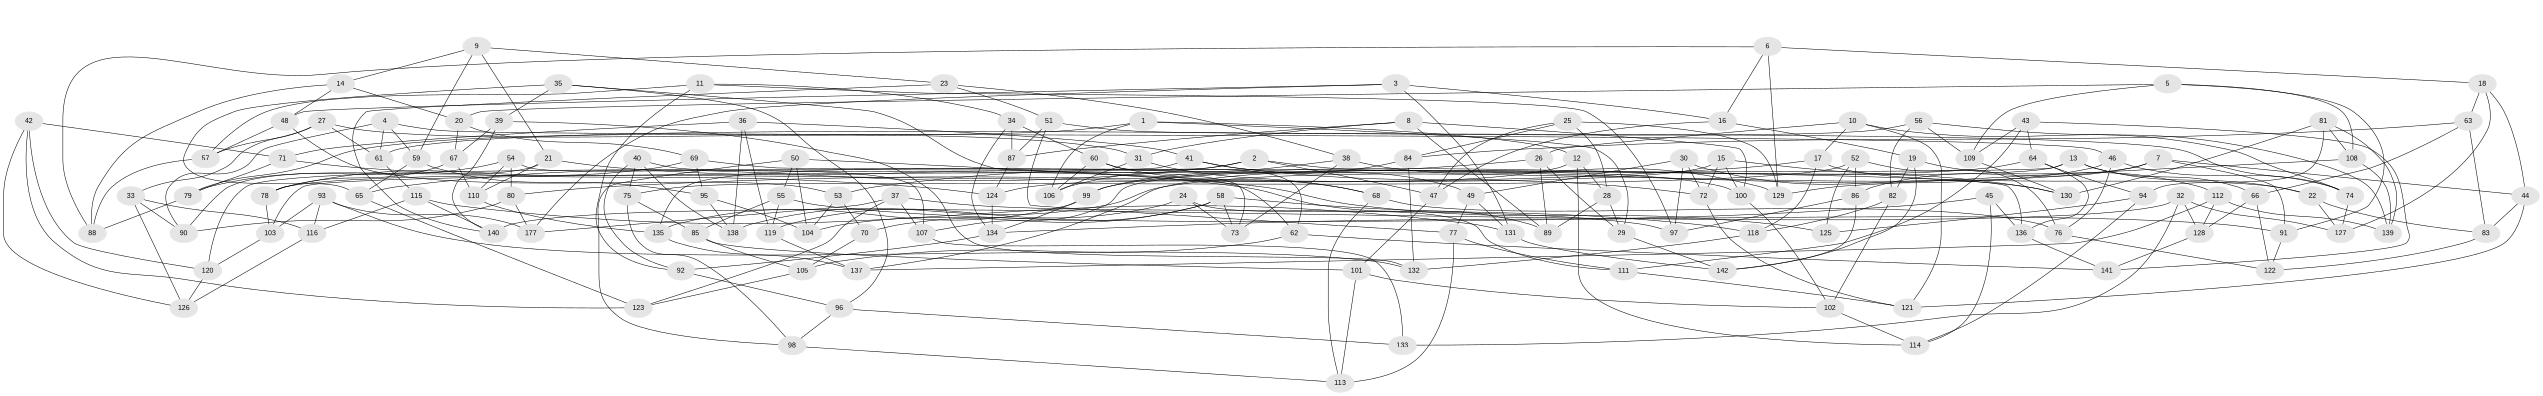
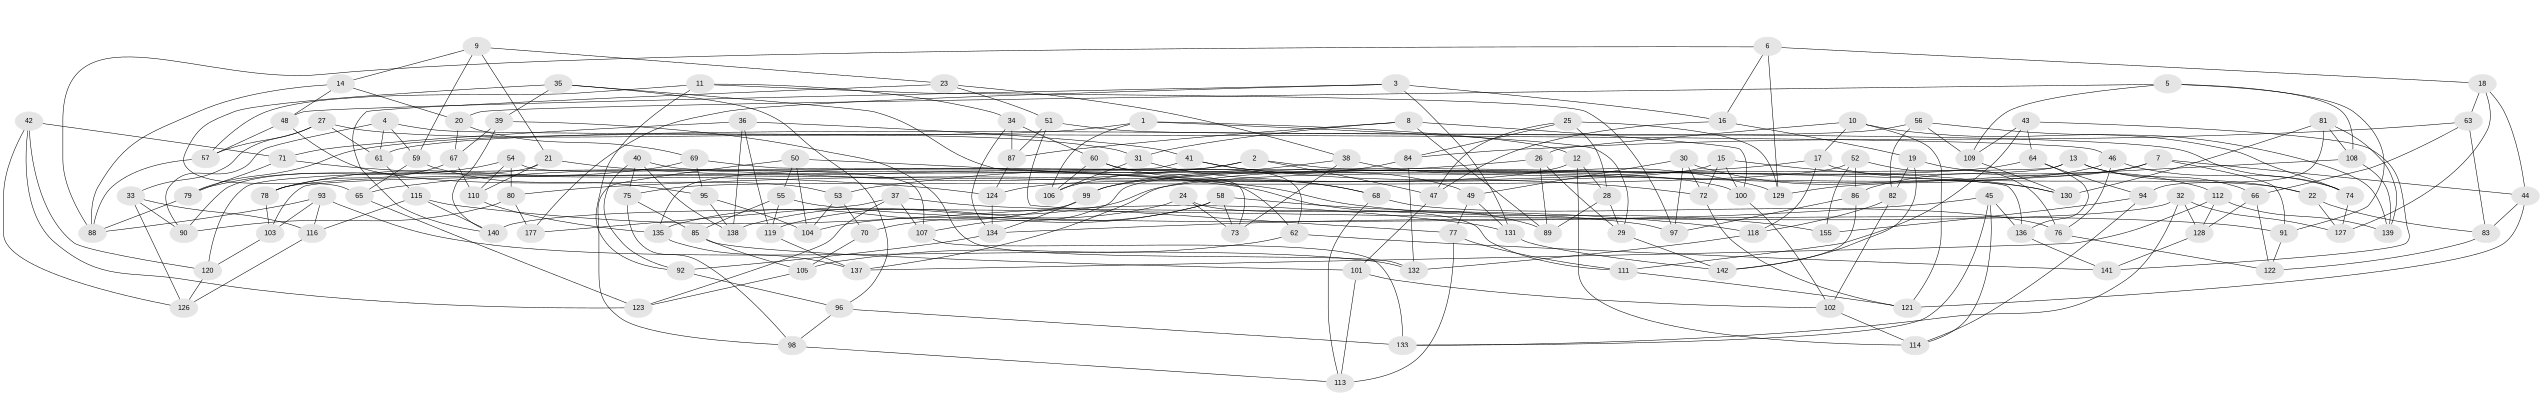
edge "93" -- "177": now "93" -- "88"
node "125": label "125" -> "155"
edge "45" -- "133": added
